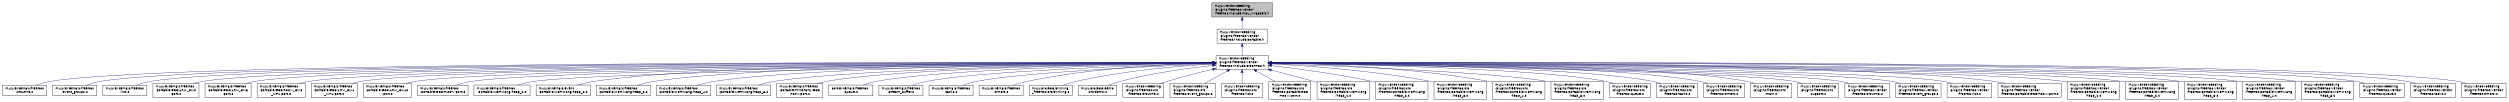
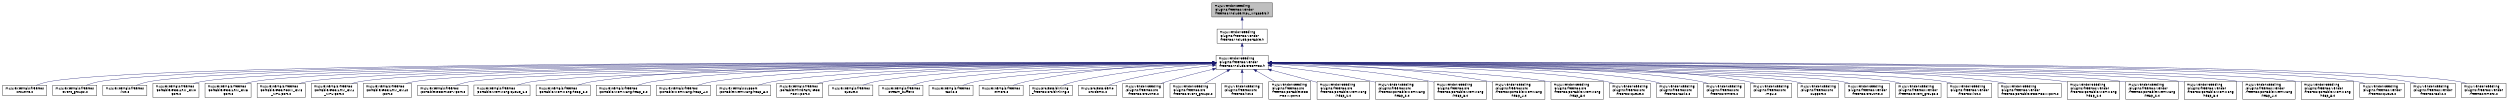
node "muju/externals/freertos /portable/MemMang/heap_1.c": label "muju/externals/freertos /portable/MemMang/heap_1.c" -> "muju/externals/freertos /portable/MemMang/queue_1.c"
node "muju/externals/event /portable/MemMang/heap_2.c": label "muju/externals/event /portable/MemMang/heap_2.c" -> "muju/externals/freertos /portable/MemMang/heap_2.c"
node "muju/externals/freertos /portable/MemMang/heap_5.c": label "muju/externals/freertos /portable/MemMang/heap_5.c" -> "muju/externals/support /portable/MemMang/heap_5.c"
node "port/externals/freertos /queue.c": label "port/externals/freertos /queue.c" -> "muju/externals/freertos /queue.c"
node "muju/vendor/ceedling /plugins/freertos/src /main.c": label "muju/vendor/ceedling /plugins/freertos/src /main.c" -> "muju/vendor/ceedling /plugins/freertos/src /mpu.c"
